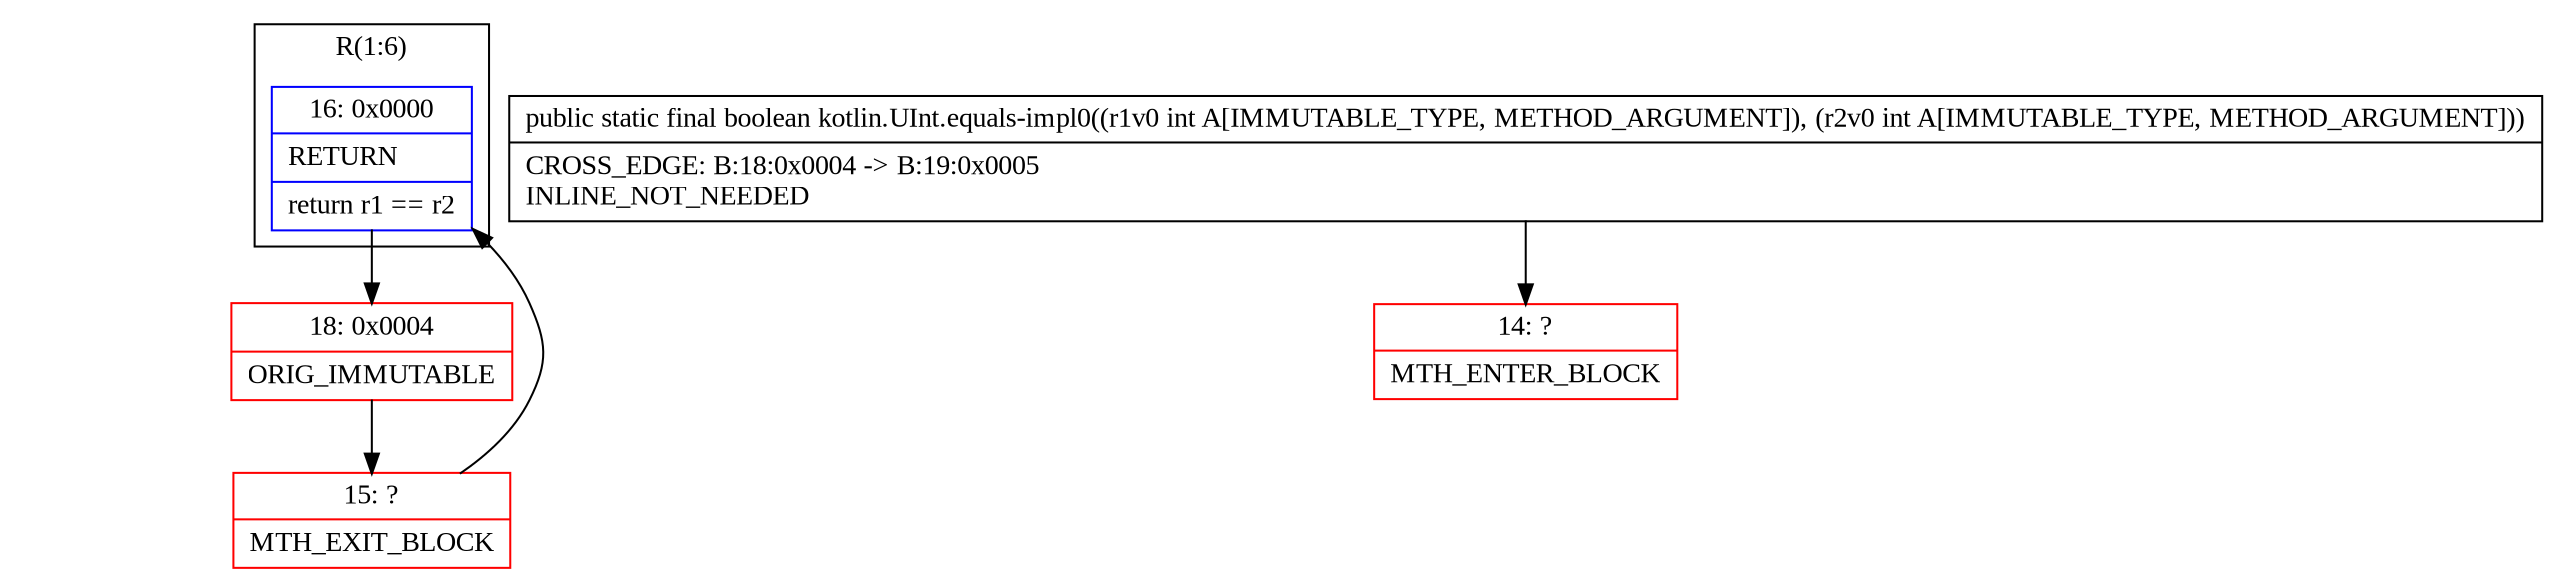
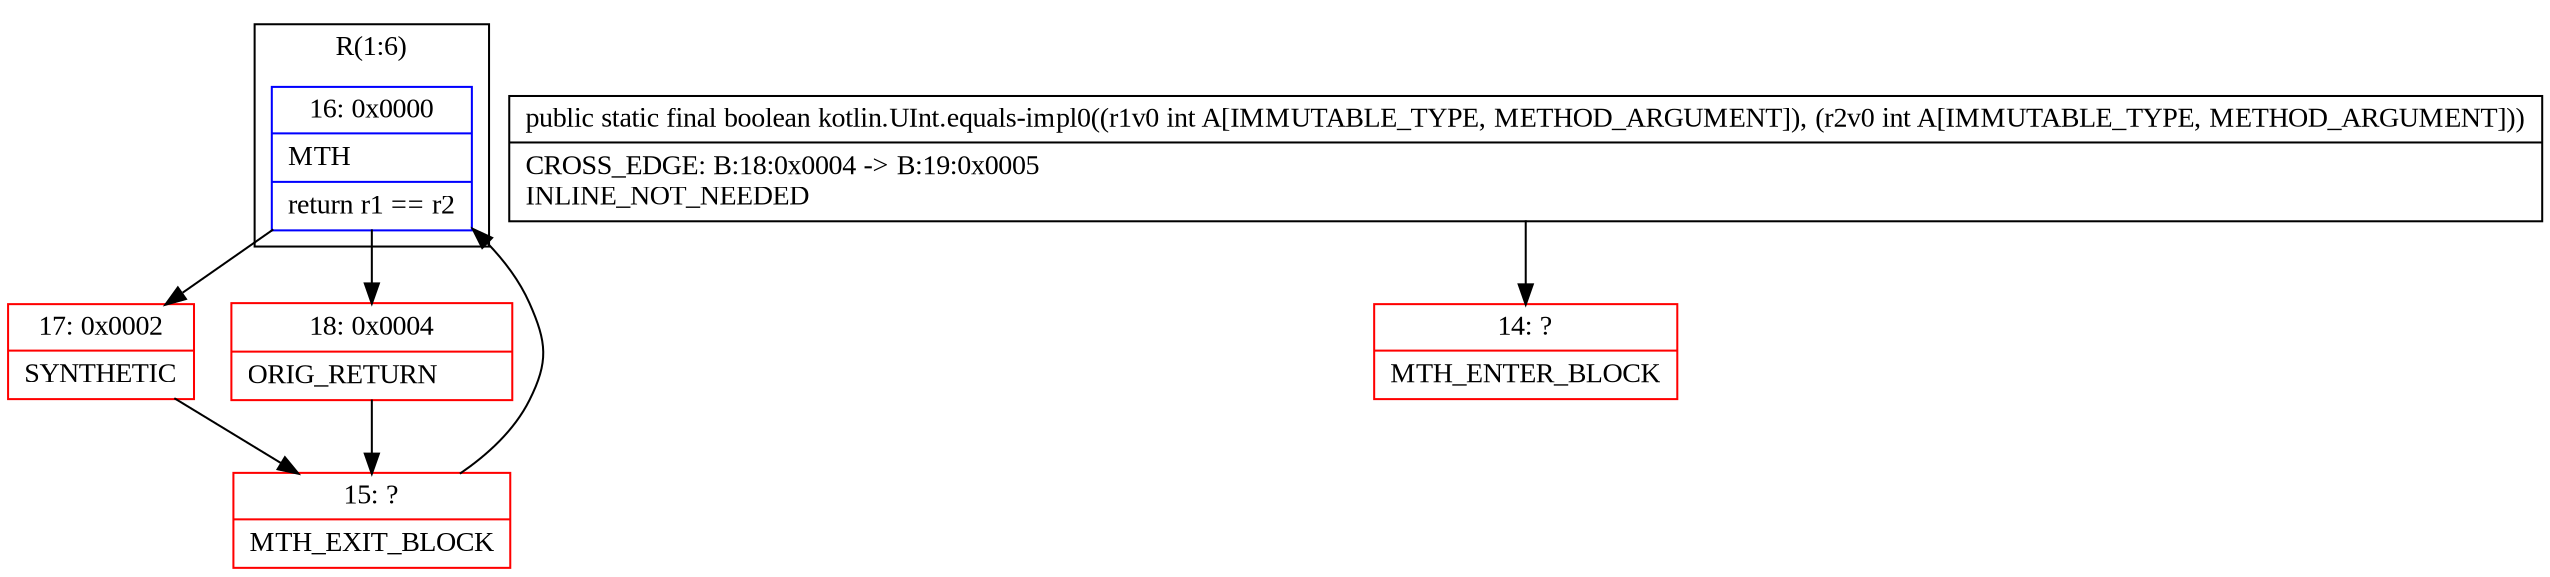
node "16: 0x0000": text "RETURN" -> "MTH"
node "17: 0x0002": added
node "18: 0x0004": text "ORIG_IMMUTABLE" -> "ORIG_RETURN"
